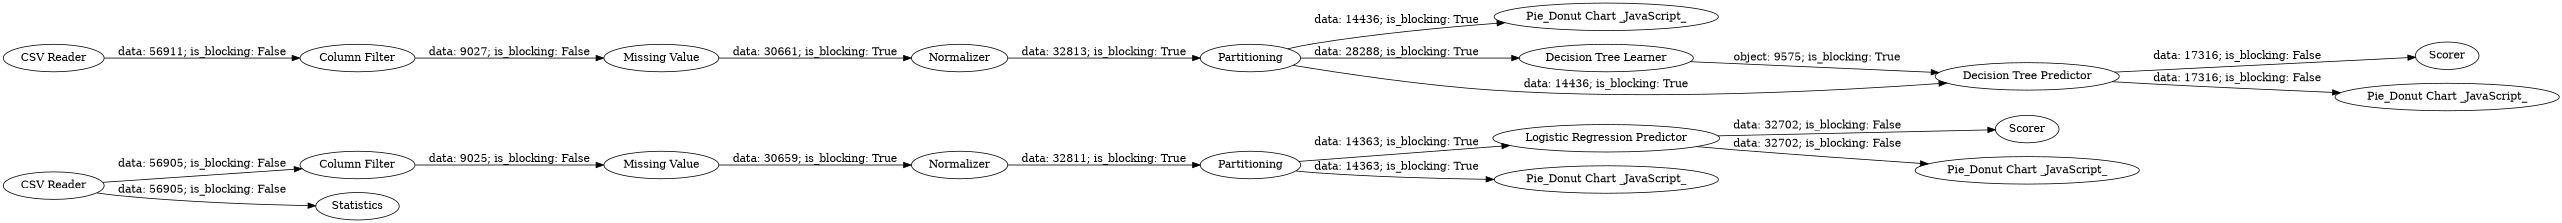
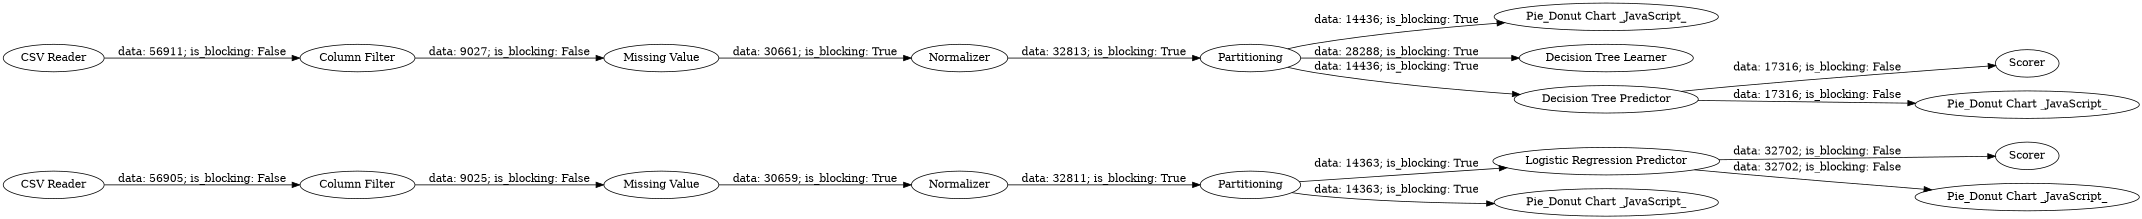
edge "Decision Tree Learner" -> "Decision Tree Predictor": removed, label "object: 9575; is_blocking: True"
node "Statistics": removed
